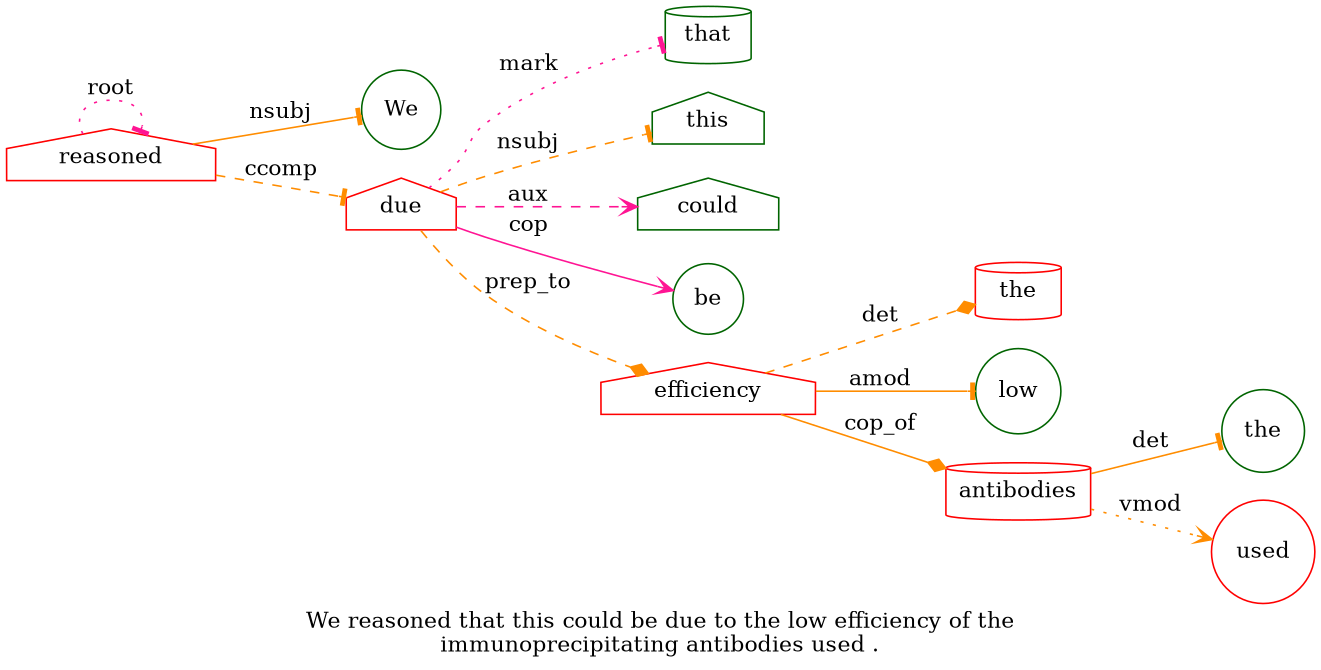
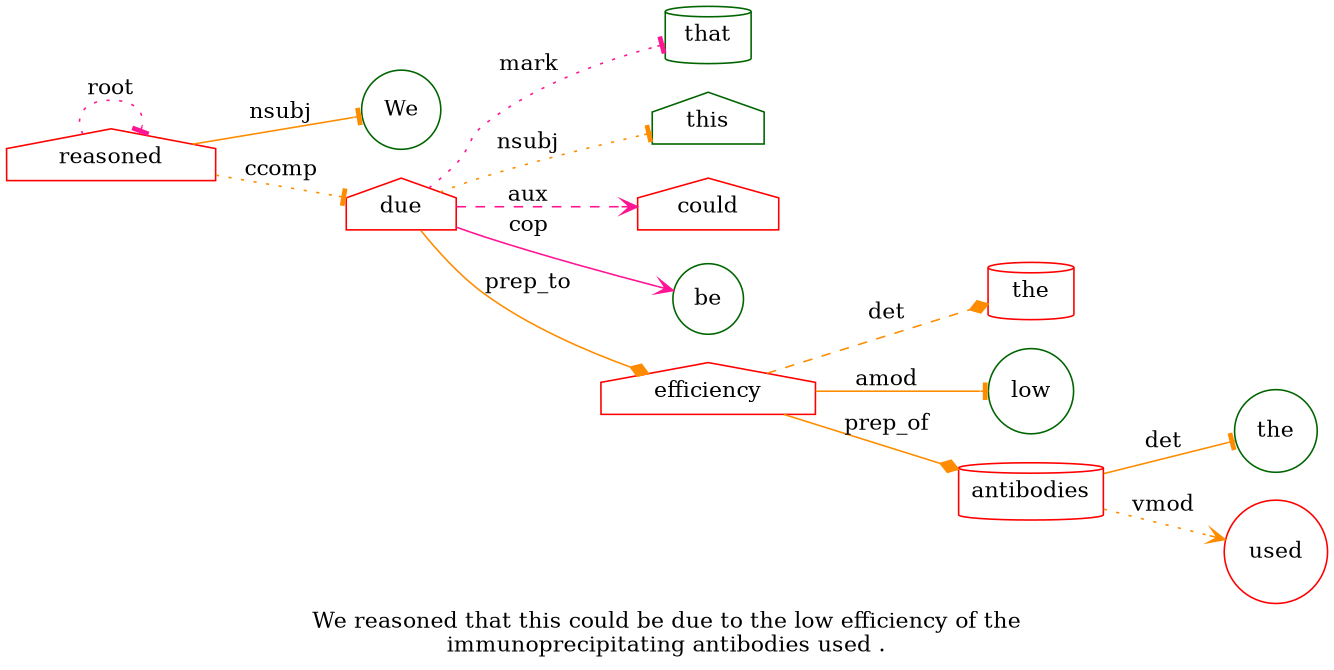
edge "due" -> "this": style dashed -> dotted
edge "reasoned" -> "due": style dashed -> dotted
node "could": color darkgreen -> red
edge "due" -> "efficiency": style dashed -> solid
edge "efficiency" -> "antibodies": label "cop_of" -> "prep_of"
